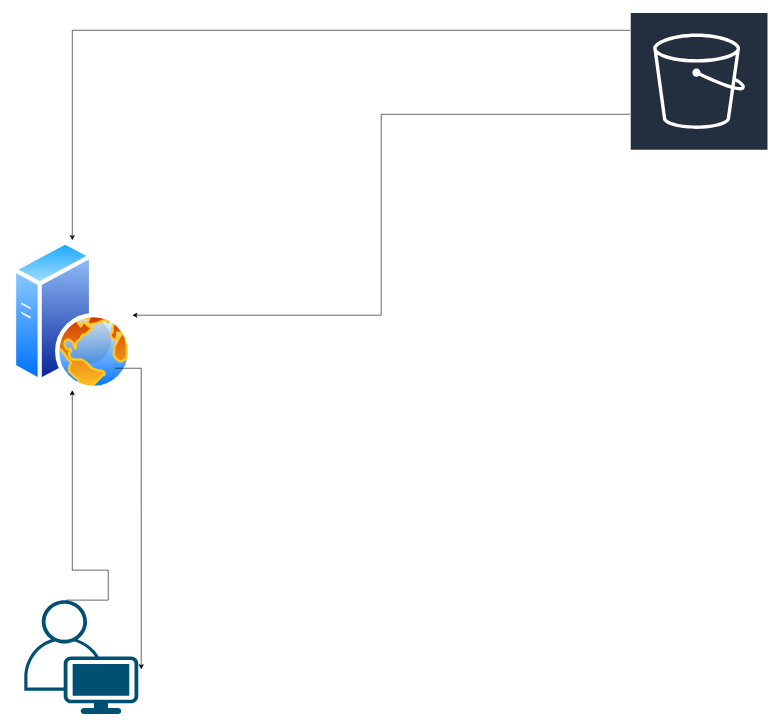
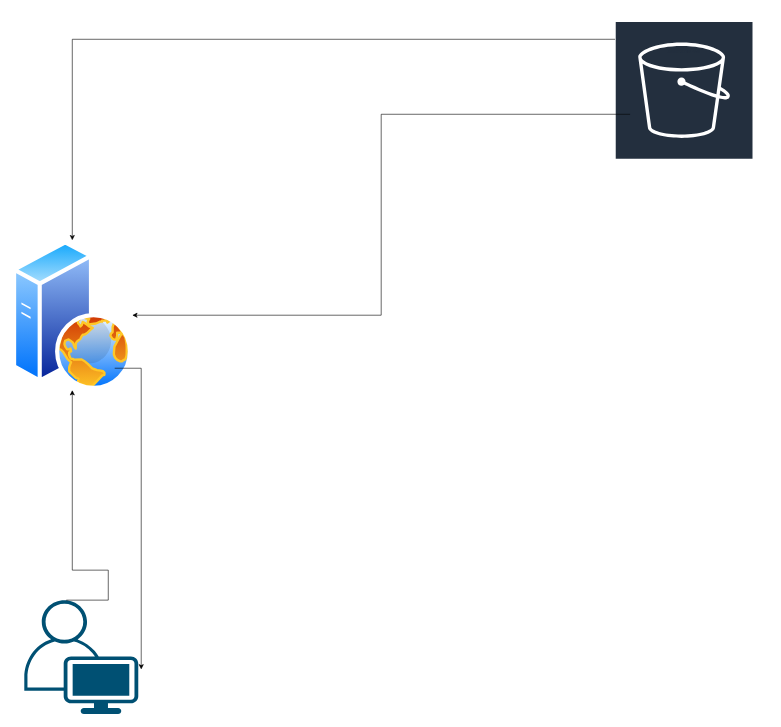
node "Amazon S3": moved (699, 30) -> (684, 39)
